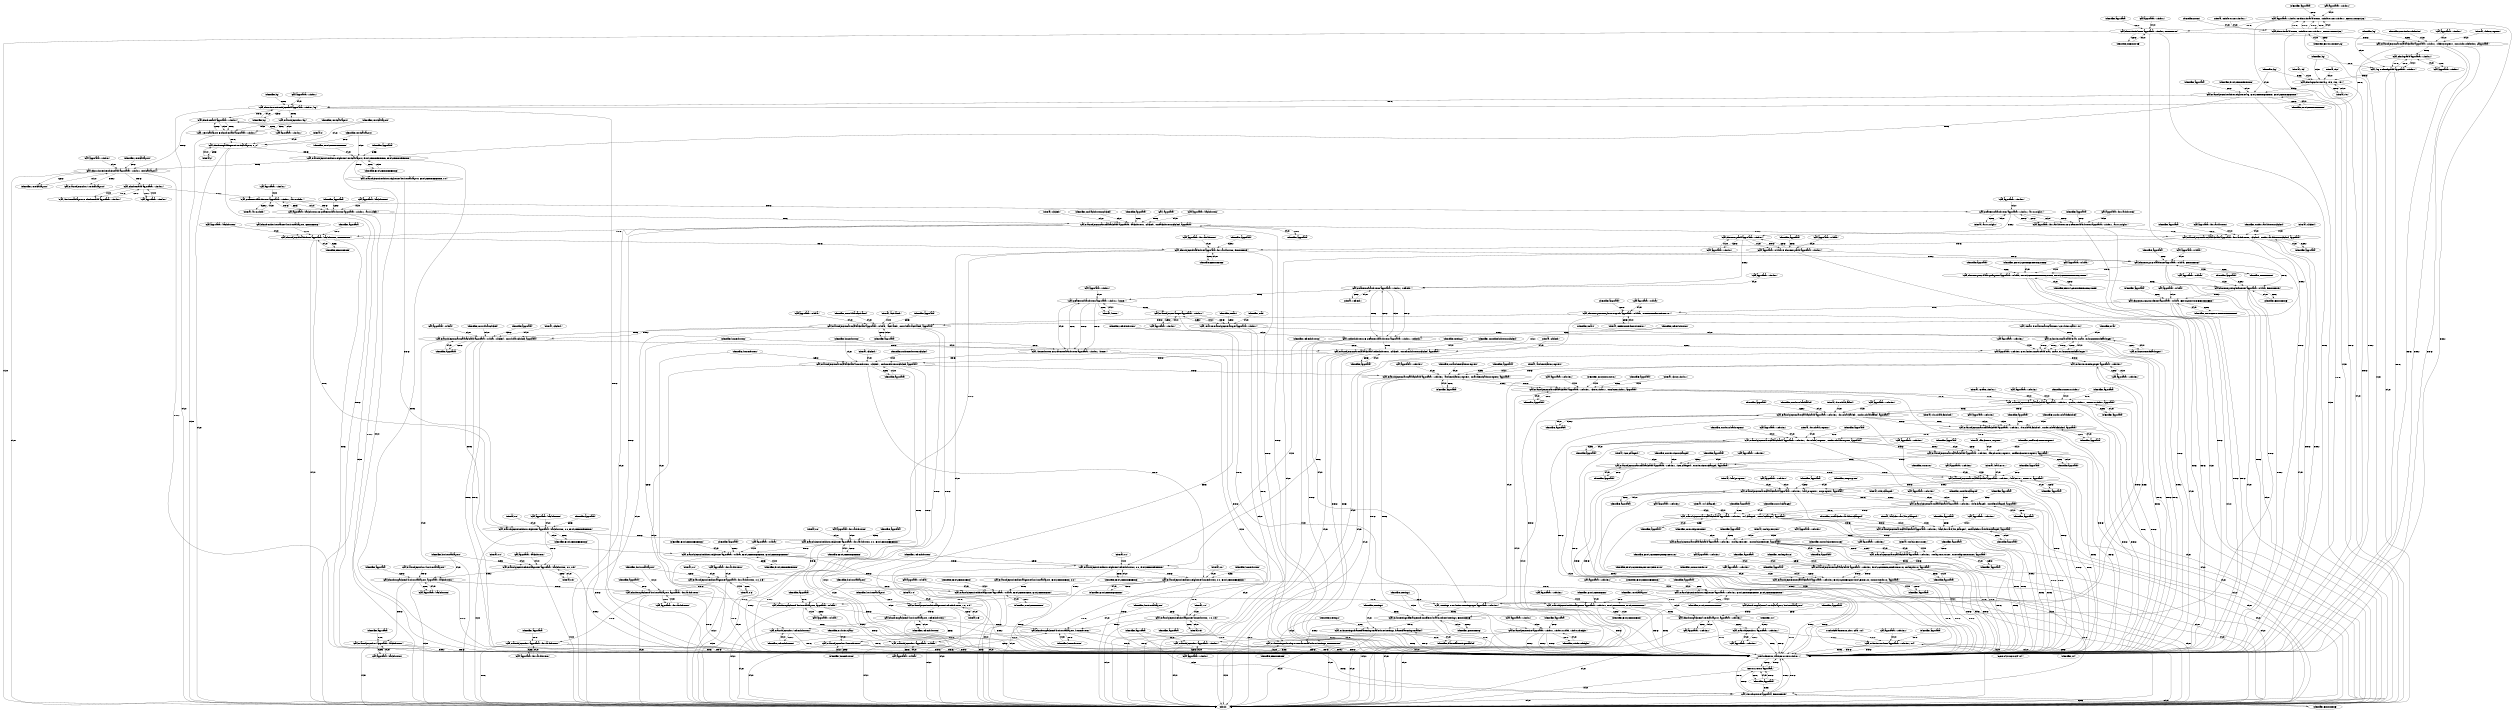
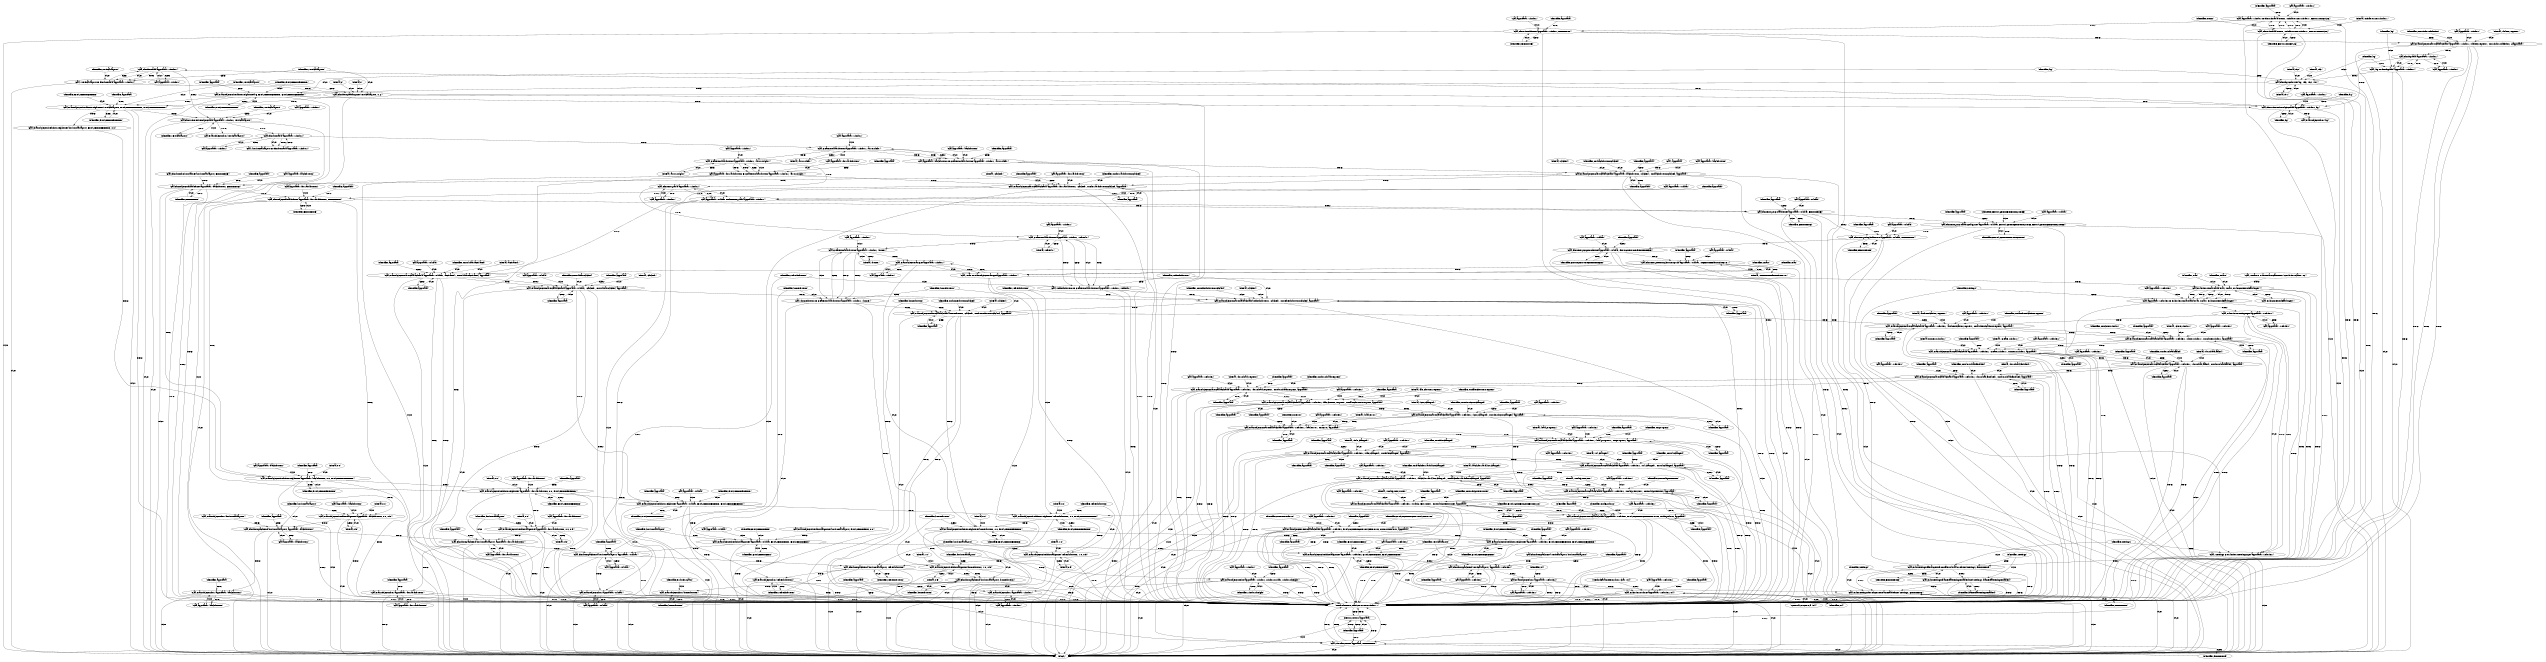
edge "(Call,elm_box_padding_set(vertical_layout, 0, 2))" -> "(Literal,2)": now "(Call,elm_box_padding_set(vertical_layout, 0, 2))" -> "(Call,elm_win_resize_object_add(app_data->window, bg))"
node "(Identifier,on_new_window)": label "(Identifier,on_new_window)" -> "(Literal,on_new_window)"
edge "(Call,elm_box_pack_end(horizontal_layout, home_button))" -> "(Block,)": added, label "AST:"
